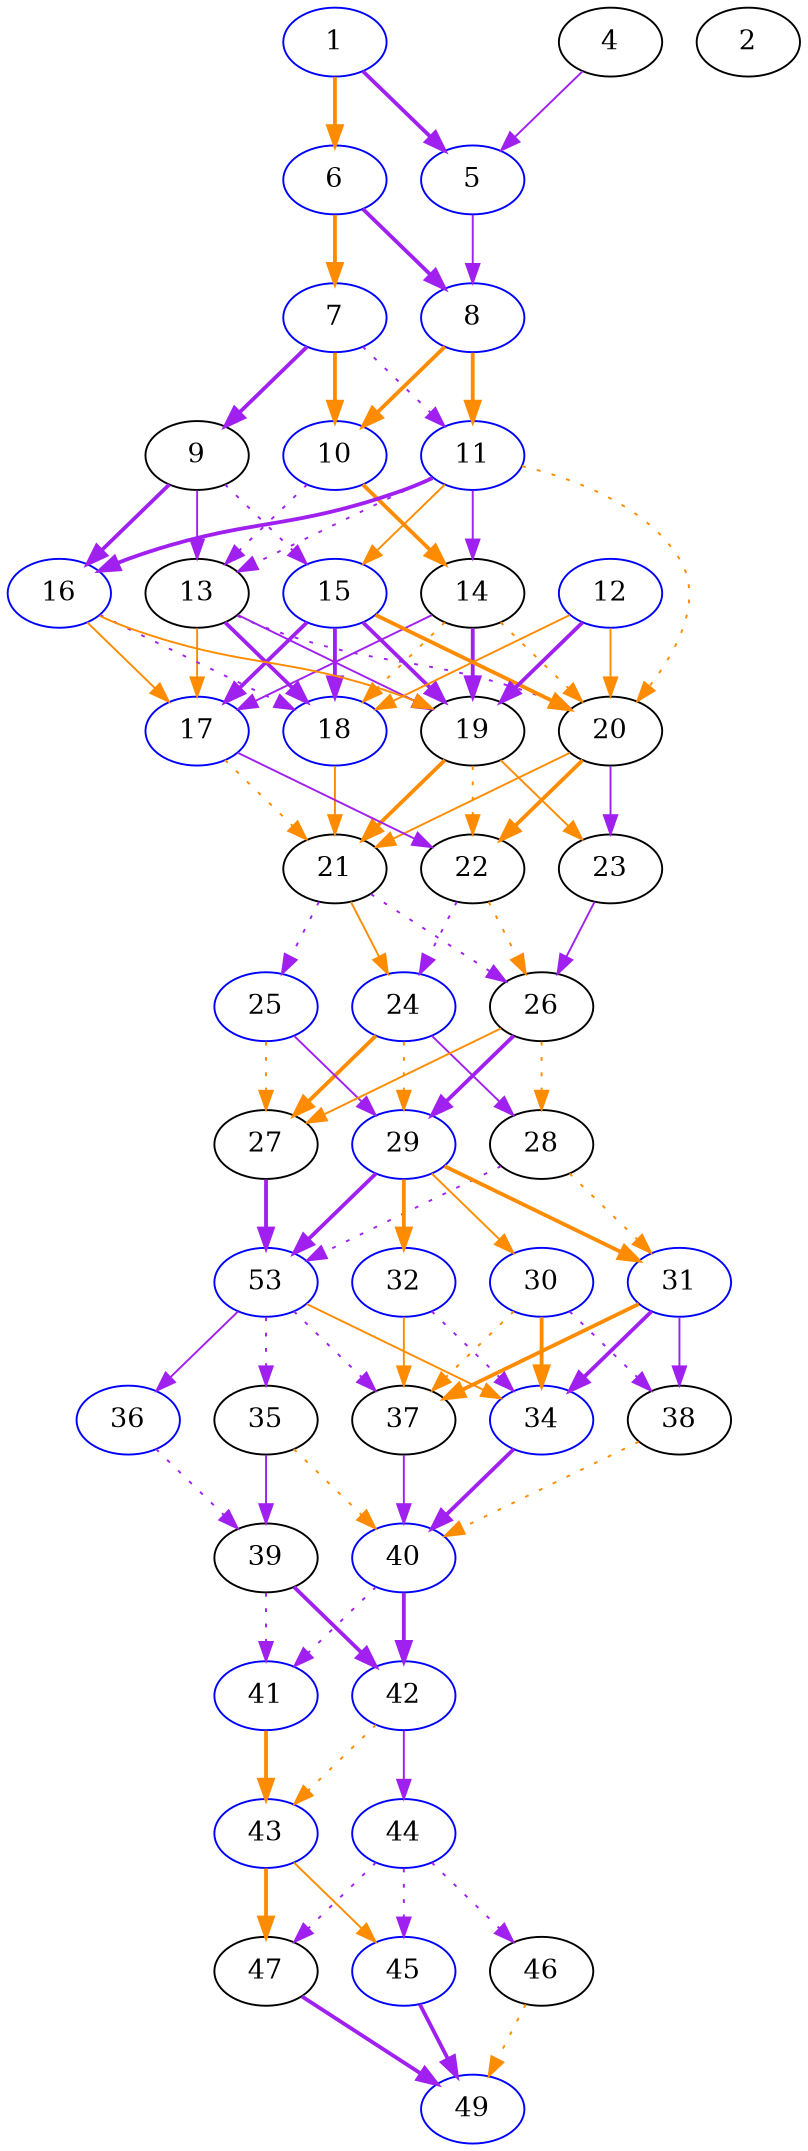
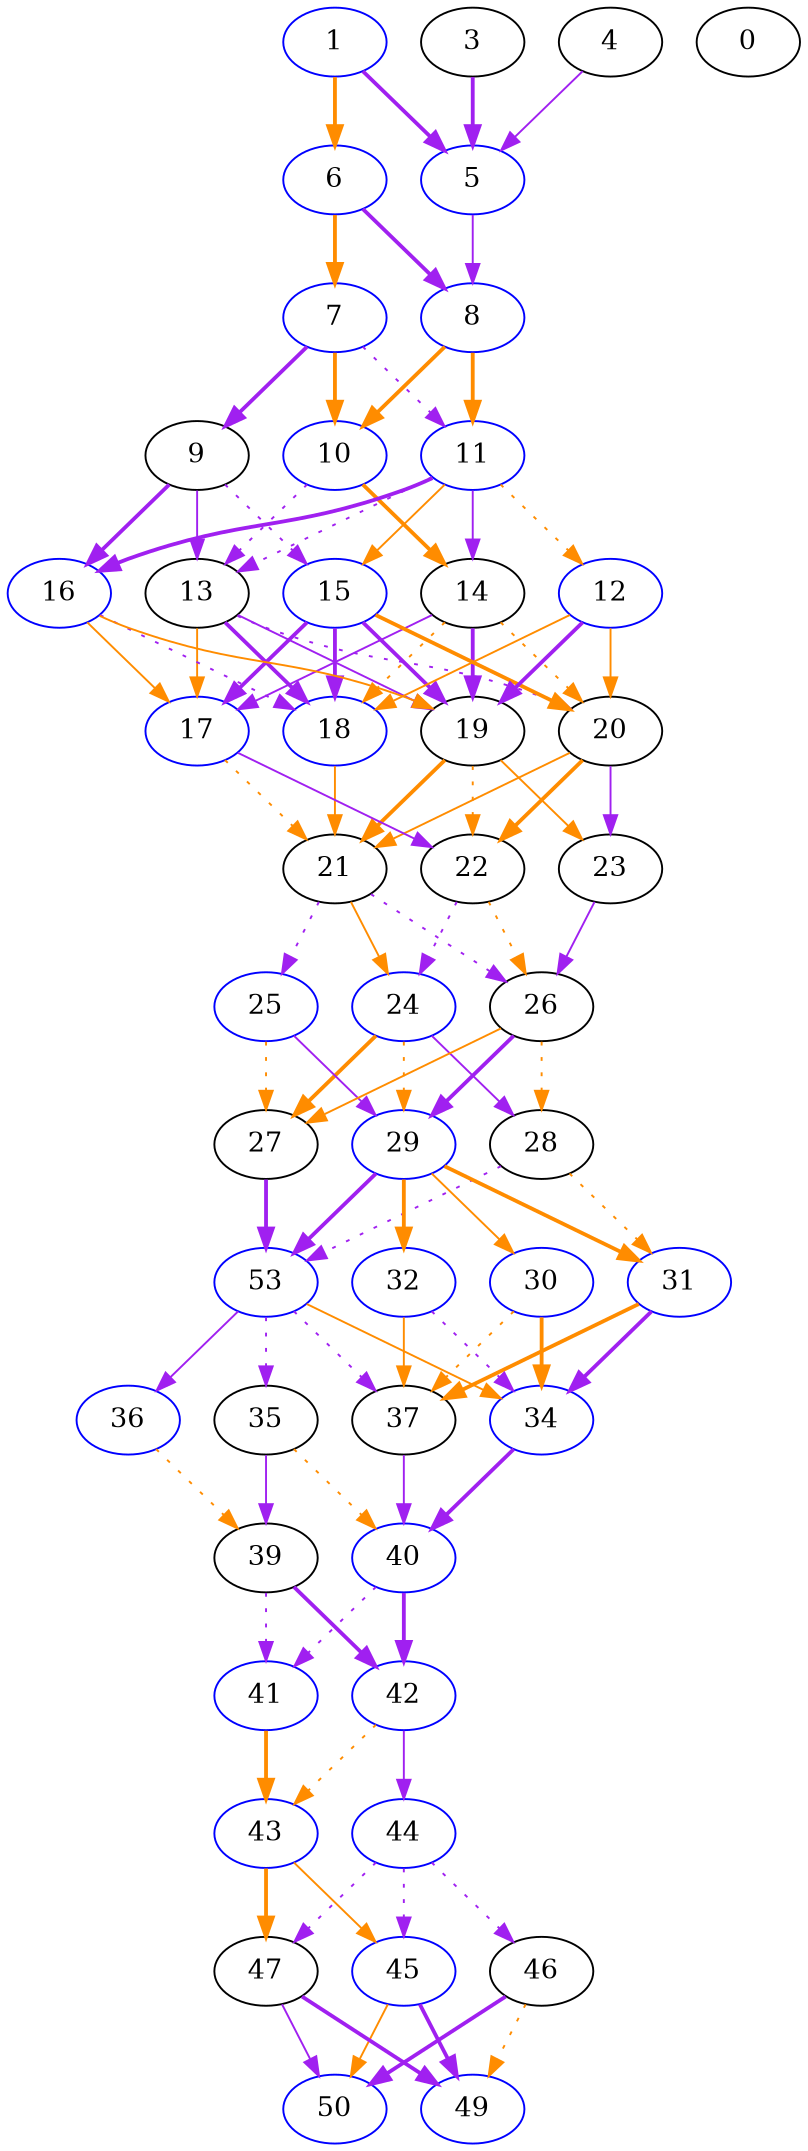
node "3": added
node "2": label "2" -> "0"
edge "11" -> "20": now "11" -> "12"
node "38": removed
edge "36" -> "39": color purple -> darkorange
node "50": added
